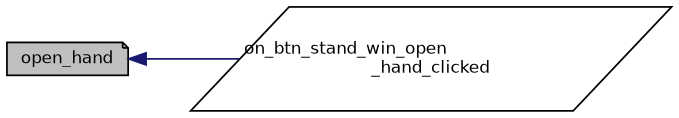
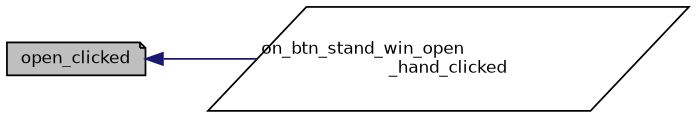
node "open_hand": label "open_hand" -> "open_clicked"
